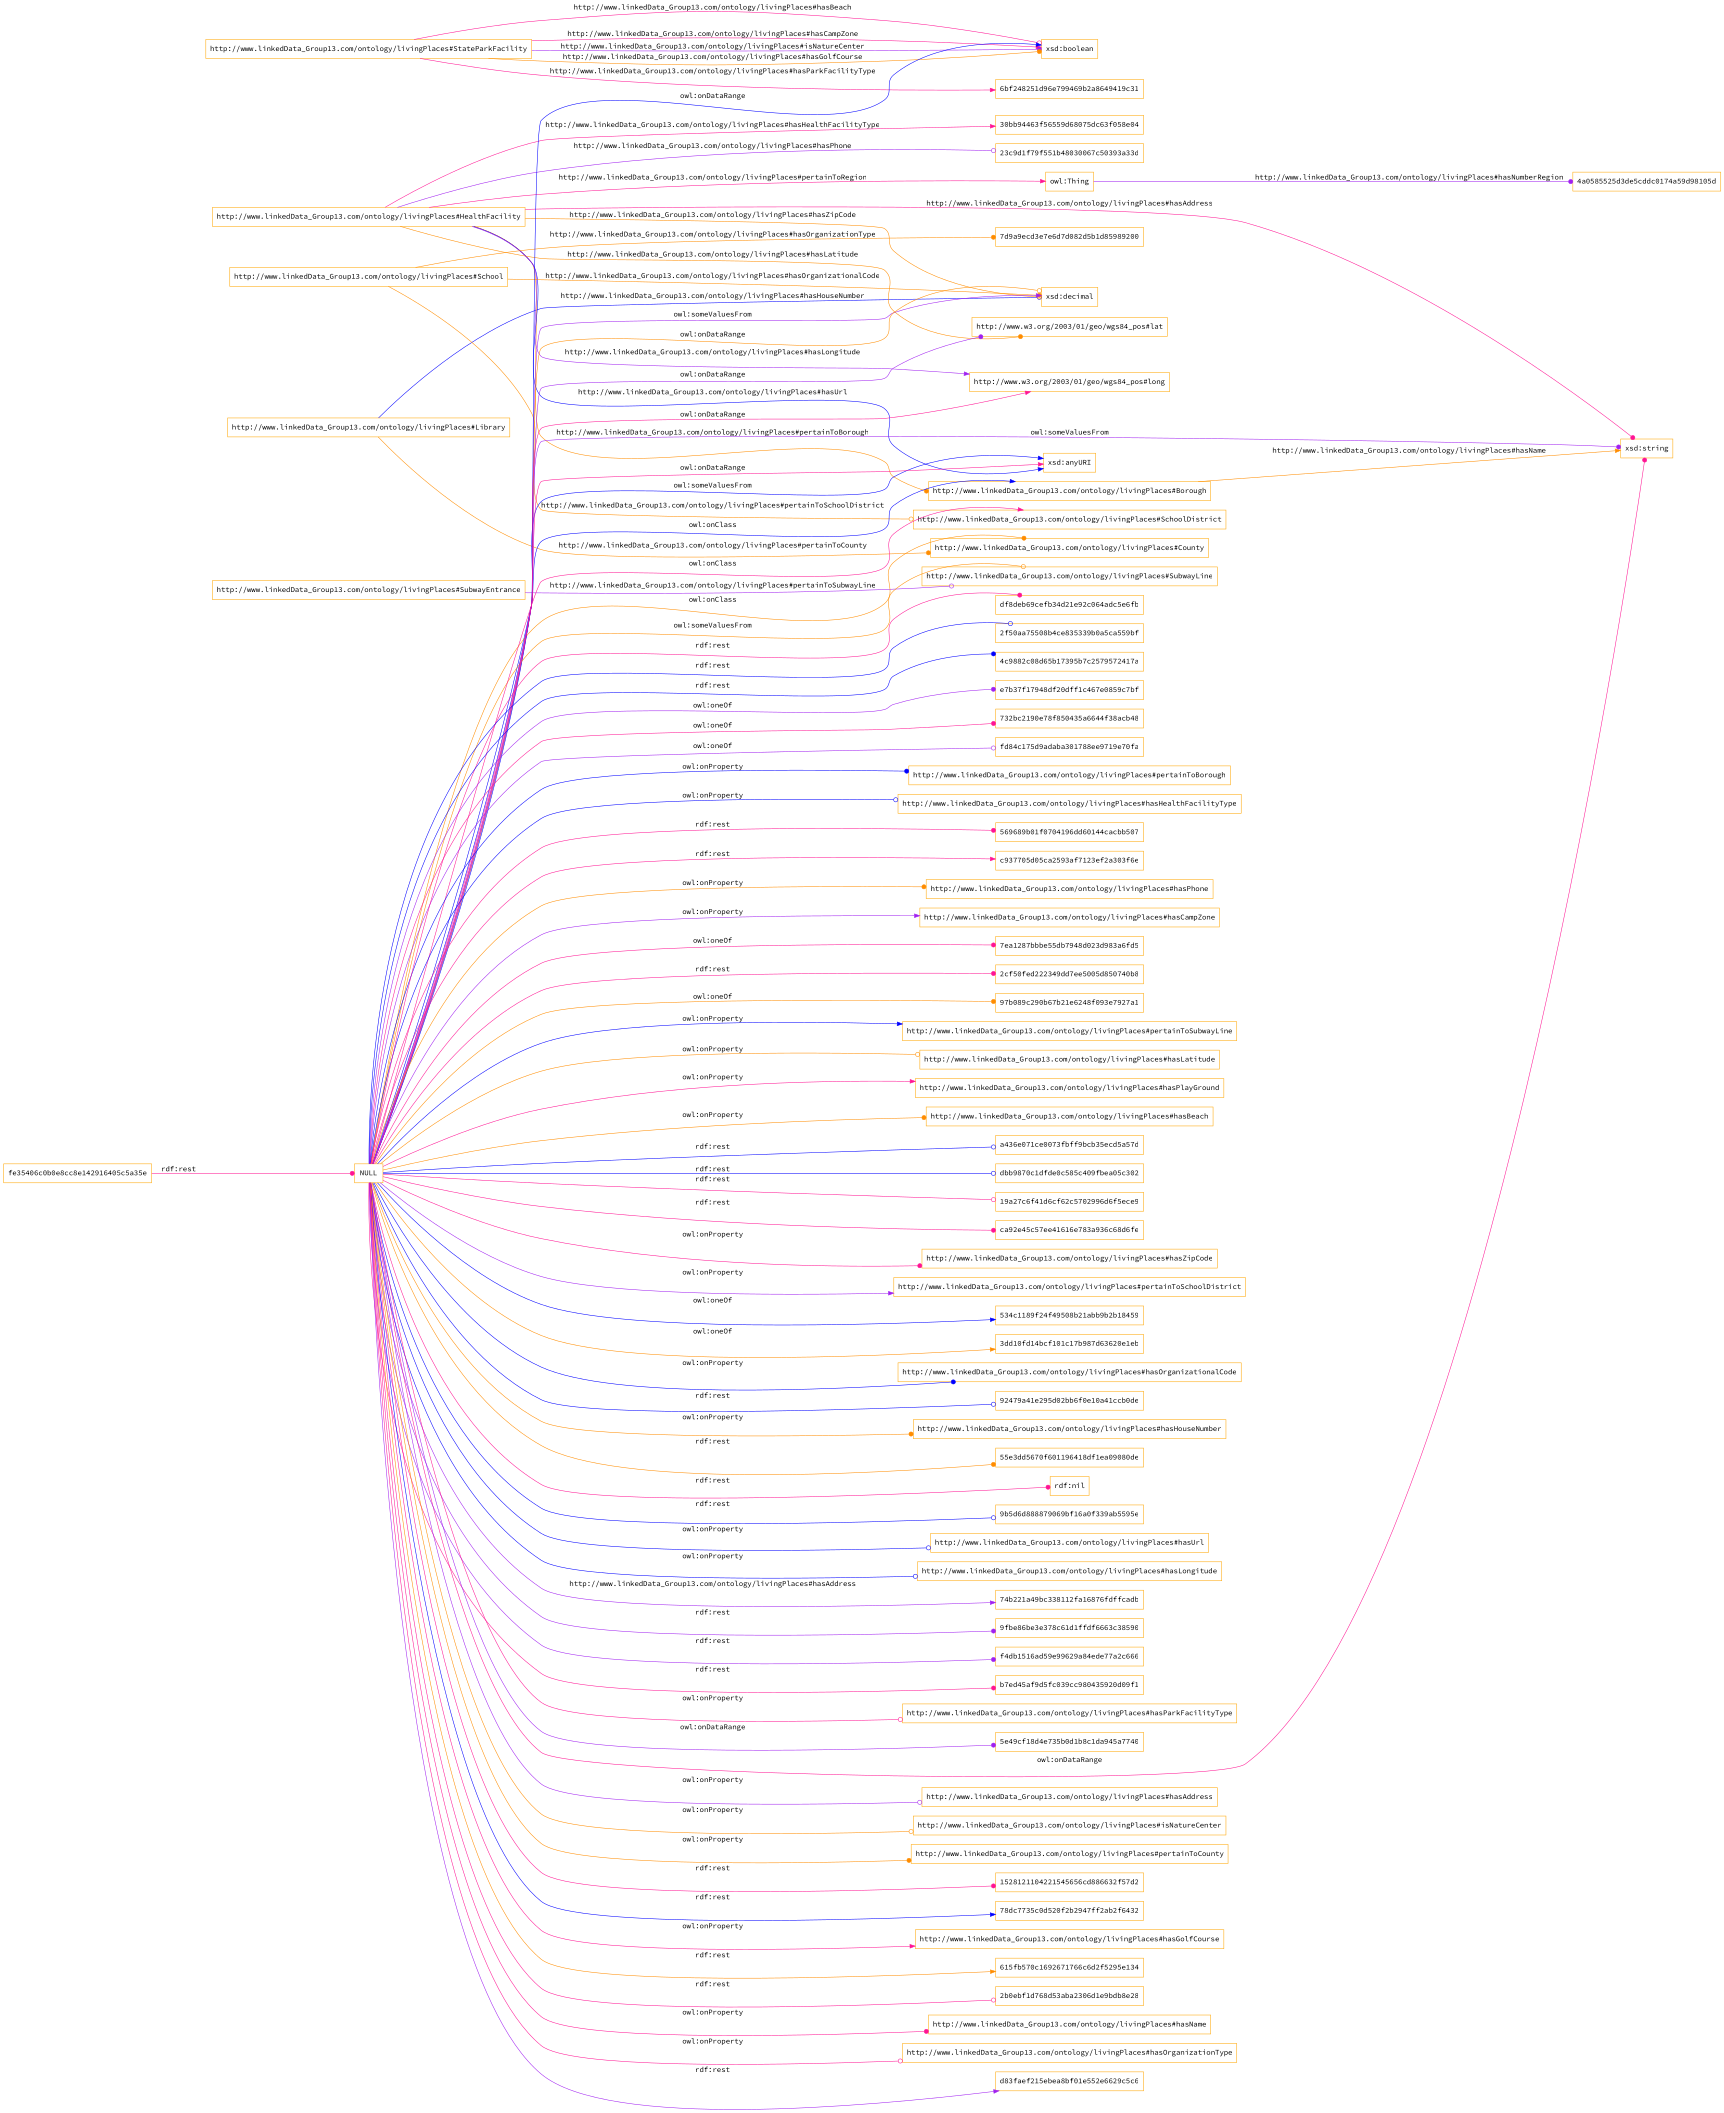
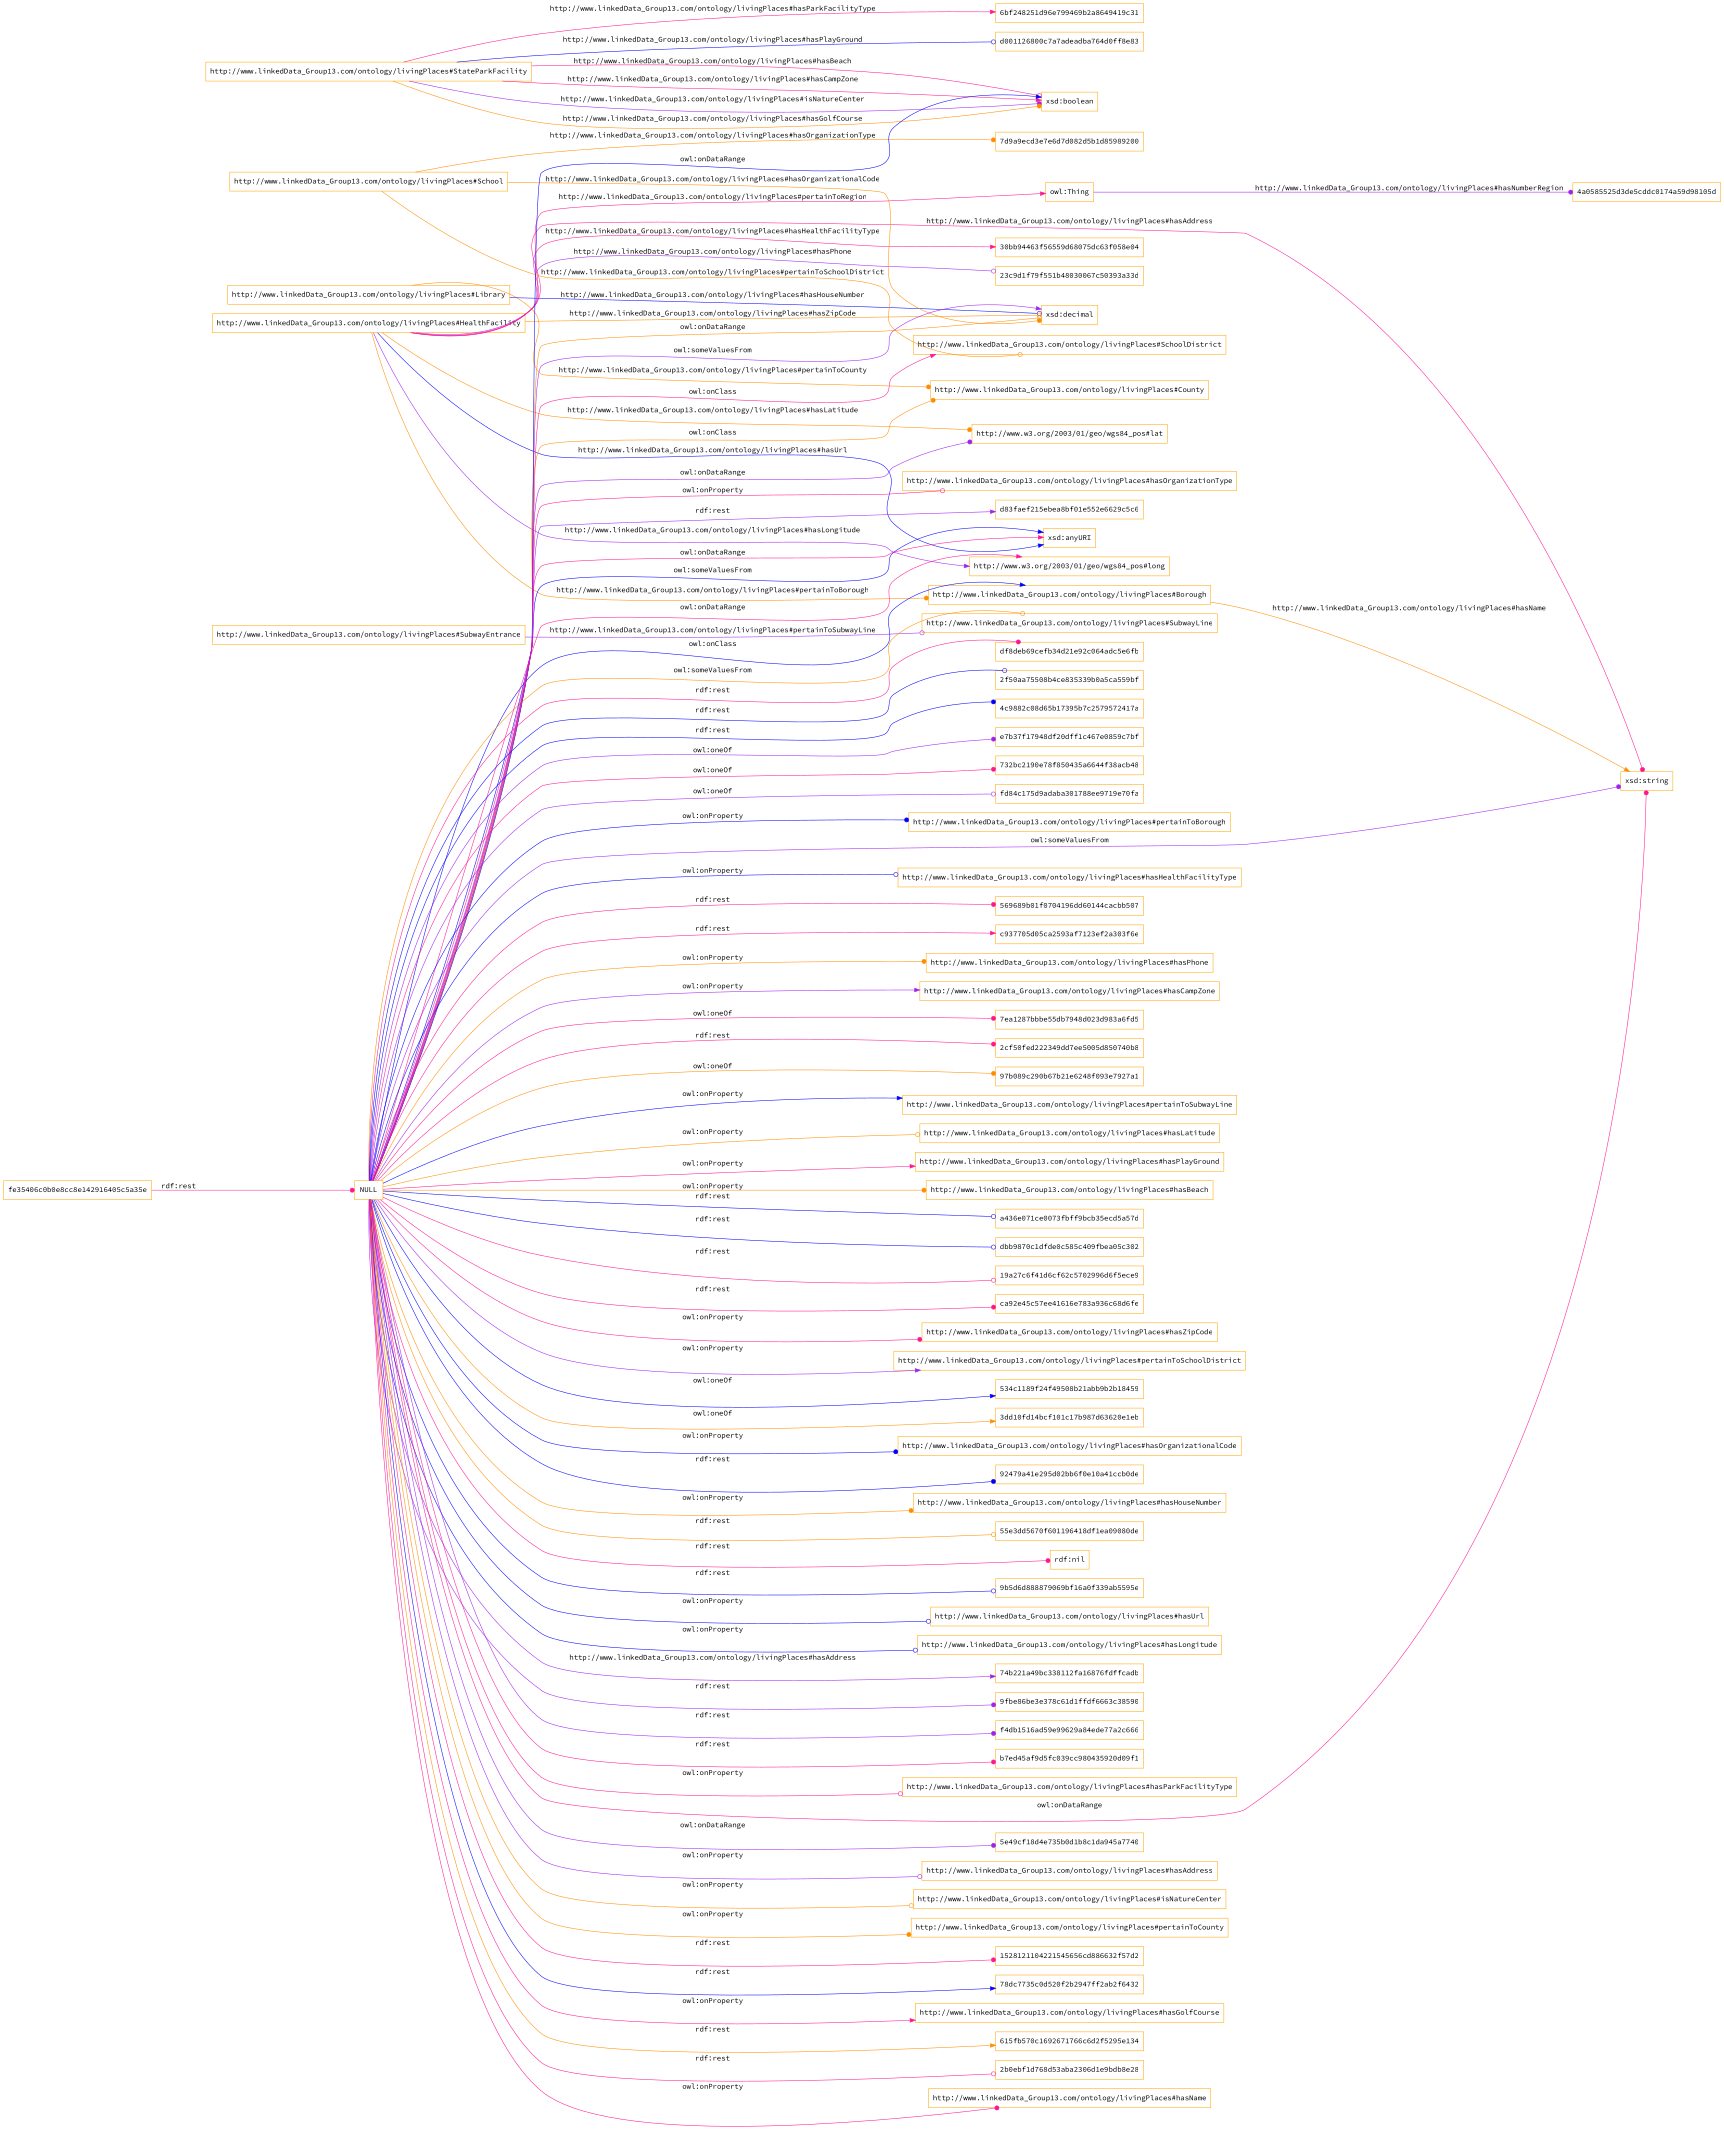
node "d001126800c7a7adeadba764d0ff8e83": added
edge "NULL" -> "92479a41e295d02bb6f0e10a41ccb0de": arrowhead odot -> dot
edge "NULL" -> "55e3dd5670f601196418df1ea09080de": arrowhead dot -> odot
